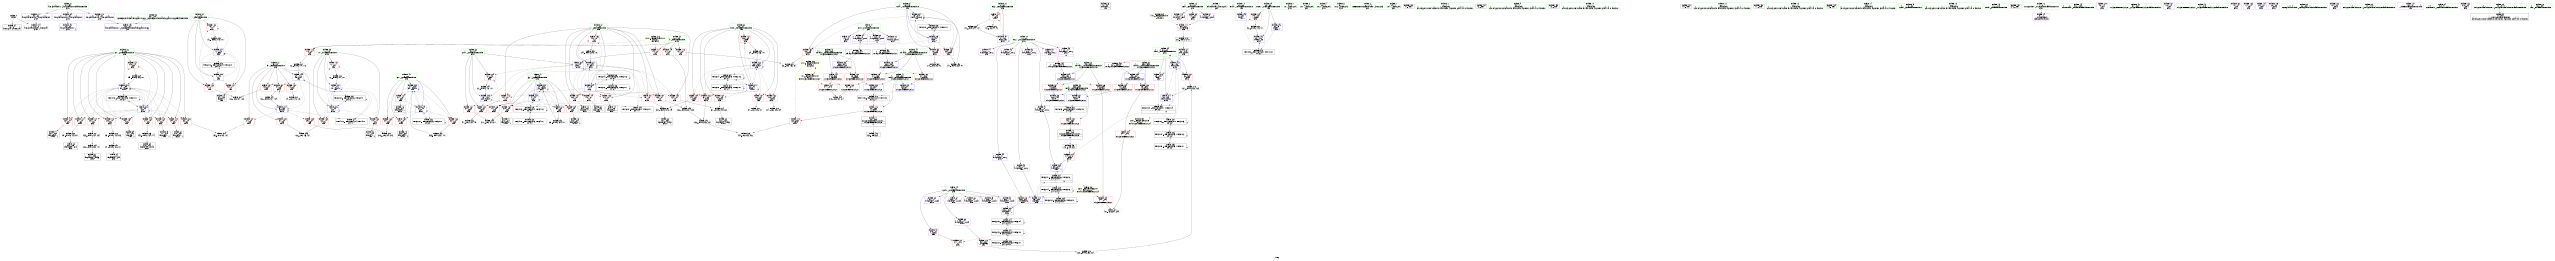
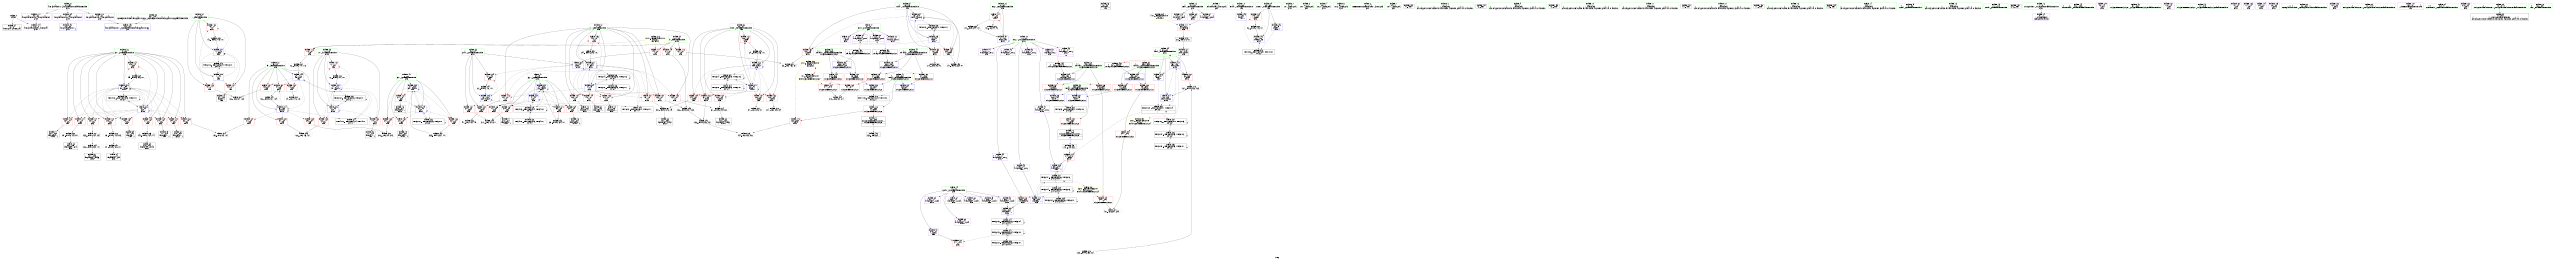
node "NodeID: 11": added
node "NodeID: 173": removed
